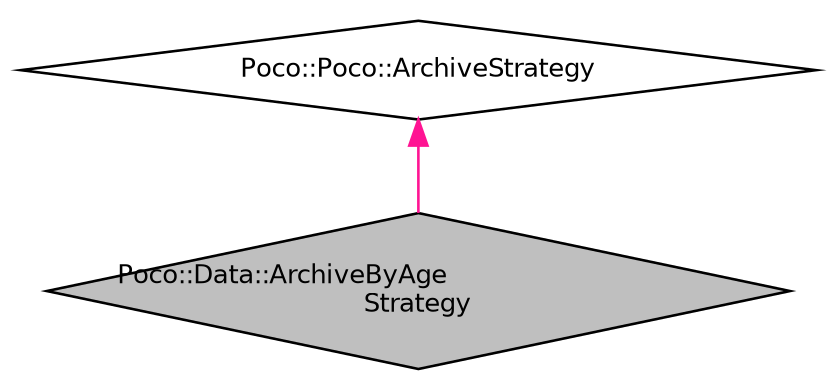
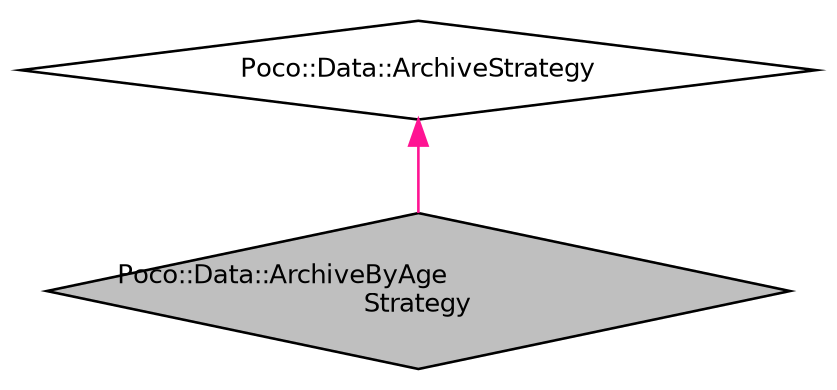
node "Poco::Poco::ArchiveStrategy": label "Poco::Poco::ArchiveStrategy" -> "Poco::Data::ArchiveStrategy"
